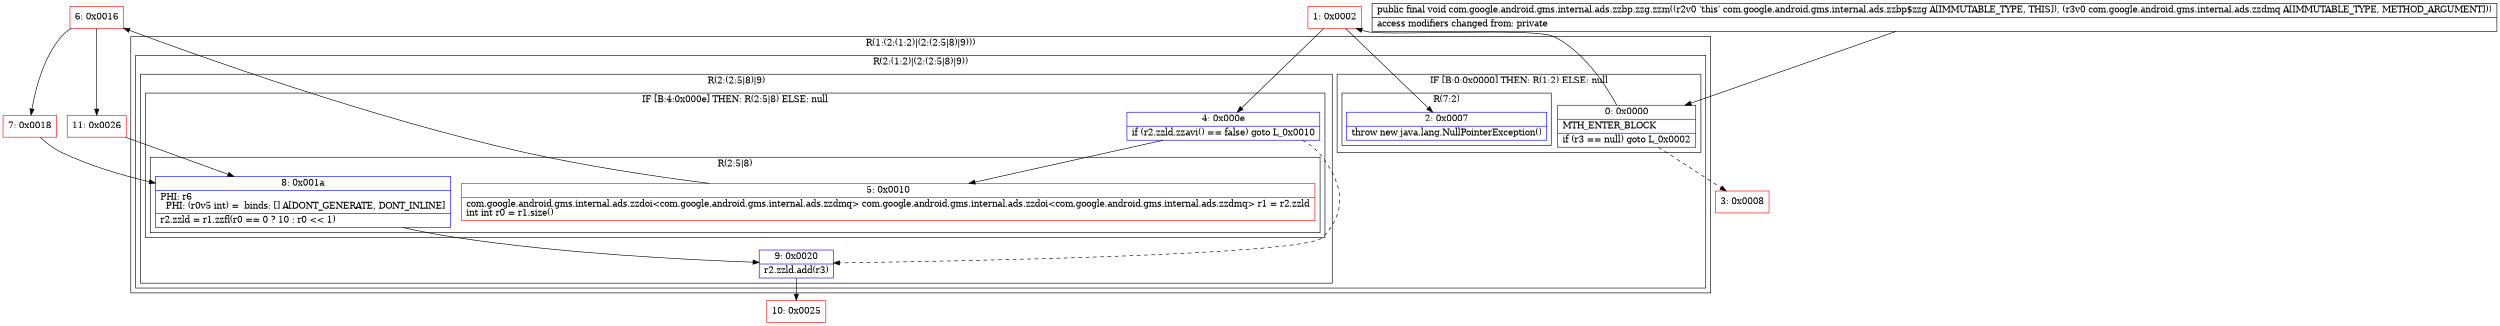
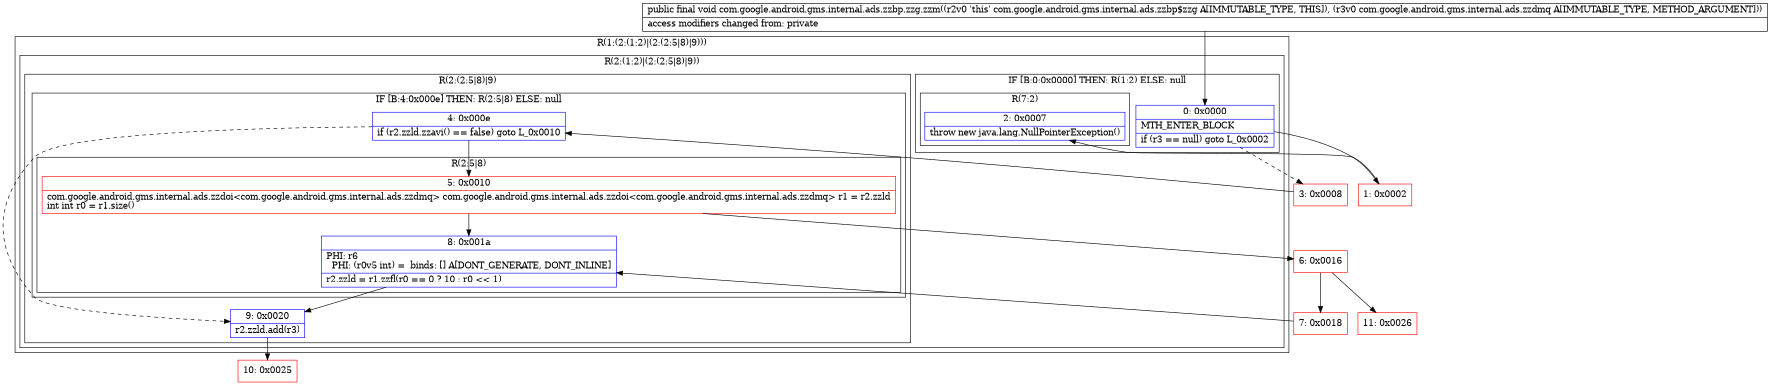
edge "1: 0x0002" -> "4: 0x000e": now "3: 0x0008" -> "4: 0x000e"
edge "11: 0x0026" -> "8: 0x001a": now "5: 0x0010" -> "8: 0x001a"
